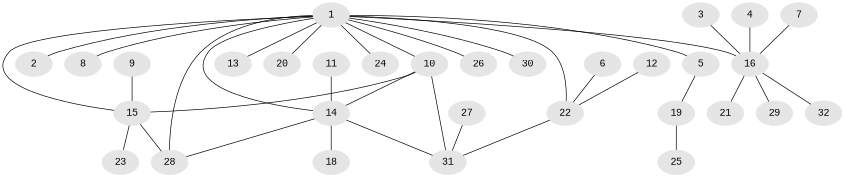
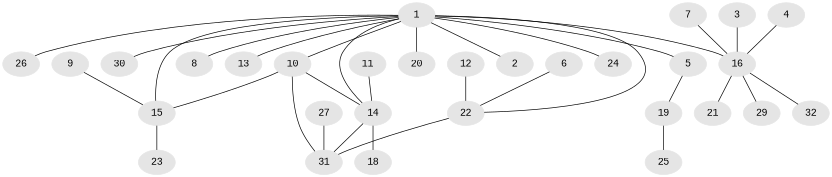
node "28": removed
